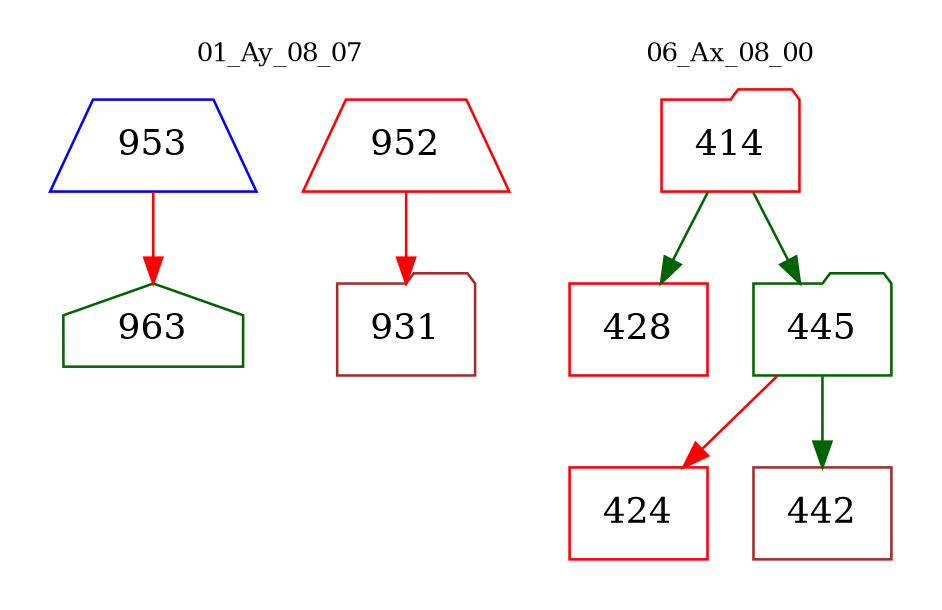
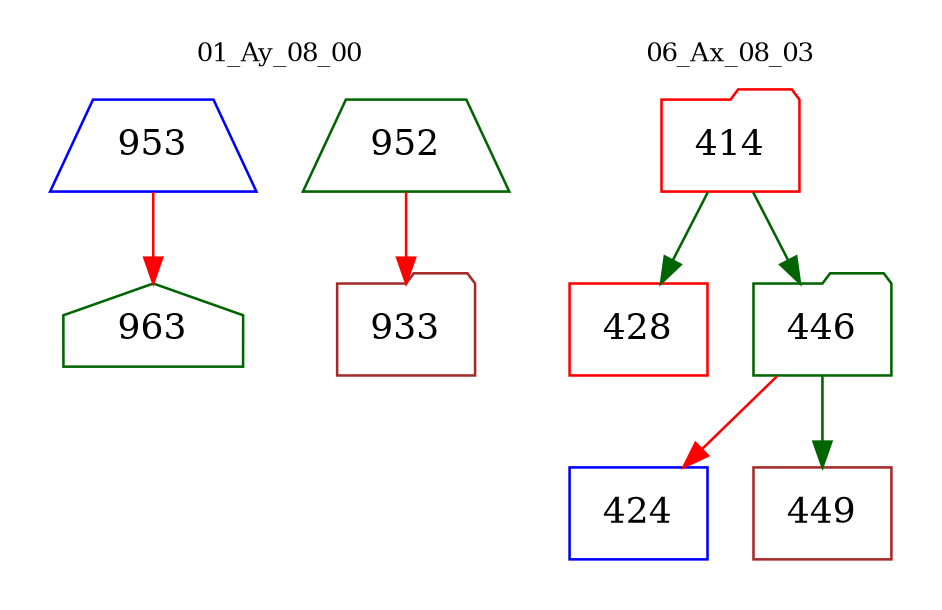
cluster "01_Ay_08_07": label "01_Ay_08_07" -> "01_Ay_08_00"
cluster "06_Ax_08_00": label "06_Ax_08_00" -> "06_Ax_08_03"
node "952": color red -> darkgreen
node "931": label "931" -> "933"
node "445": label "445" -> "446"
node "424": color red -> blue
node "442": label "442" -> "449"
